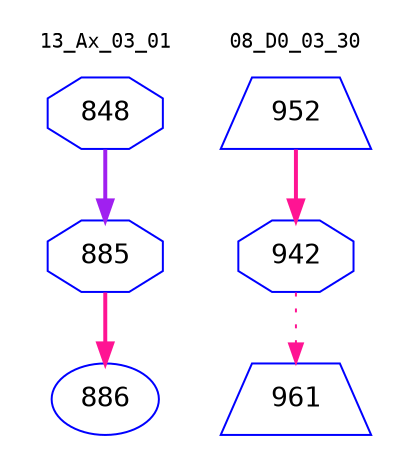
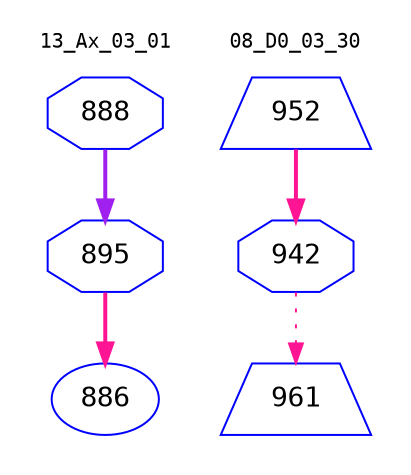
node "848": label "848" -> "888"
node "885": label "885" -> "895"
